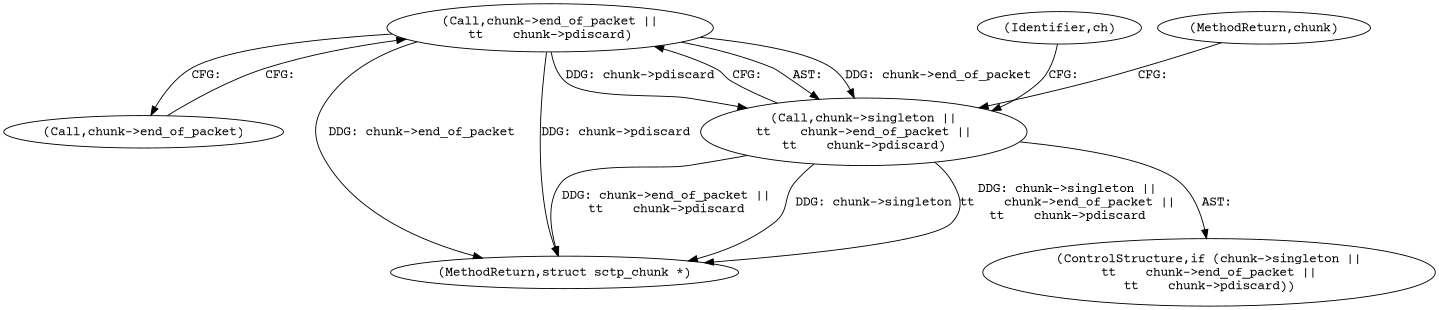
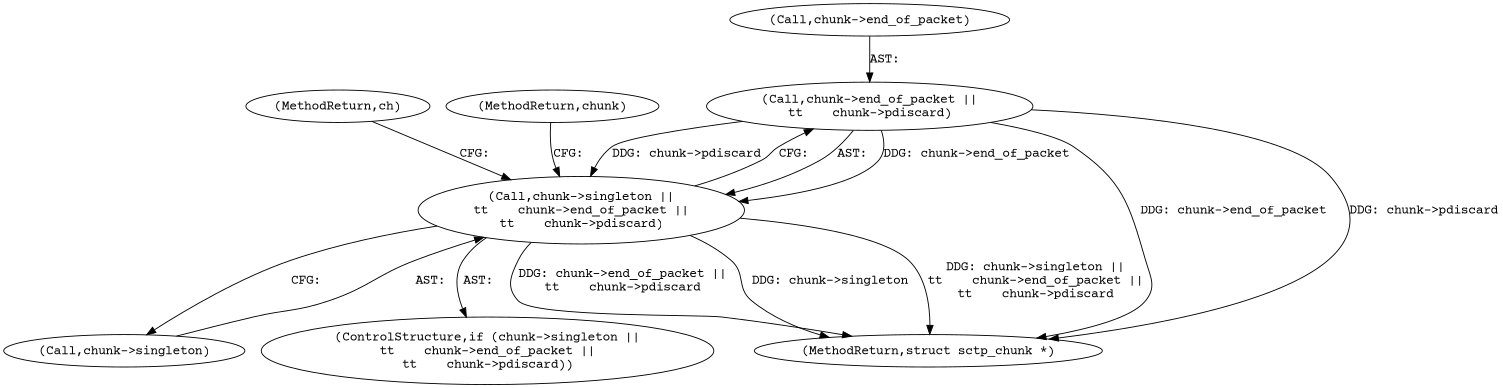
node "(Identifier,ch)": label "(Identifier,ch)" -> "(MethodReturn,ch)"
edge "(Call,chunk->end_of_packet || tt    chunk->pdiscard)" -> "(Call,chunk->end_of_packet)": removed, label "CFG:"
edge "(Call,chunk->end_of_packet)" -> "(Call,chunk->end_of_packet || tt    chunk->pdiscard)": label "CFG: " -> "AST: "
node "(Call,chunk->singleton)": added
